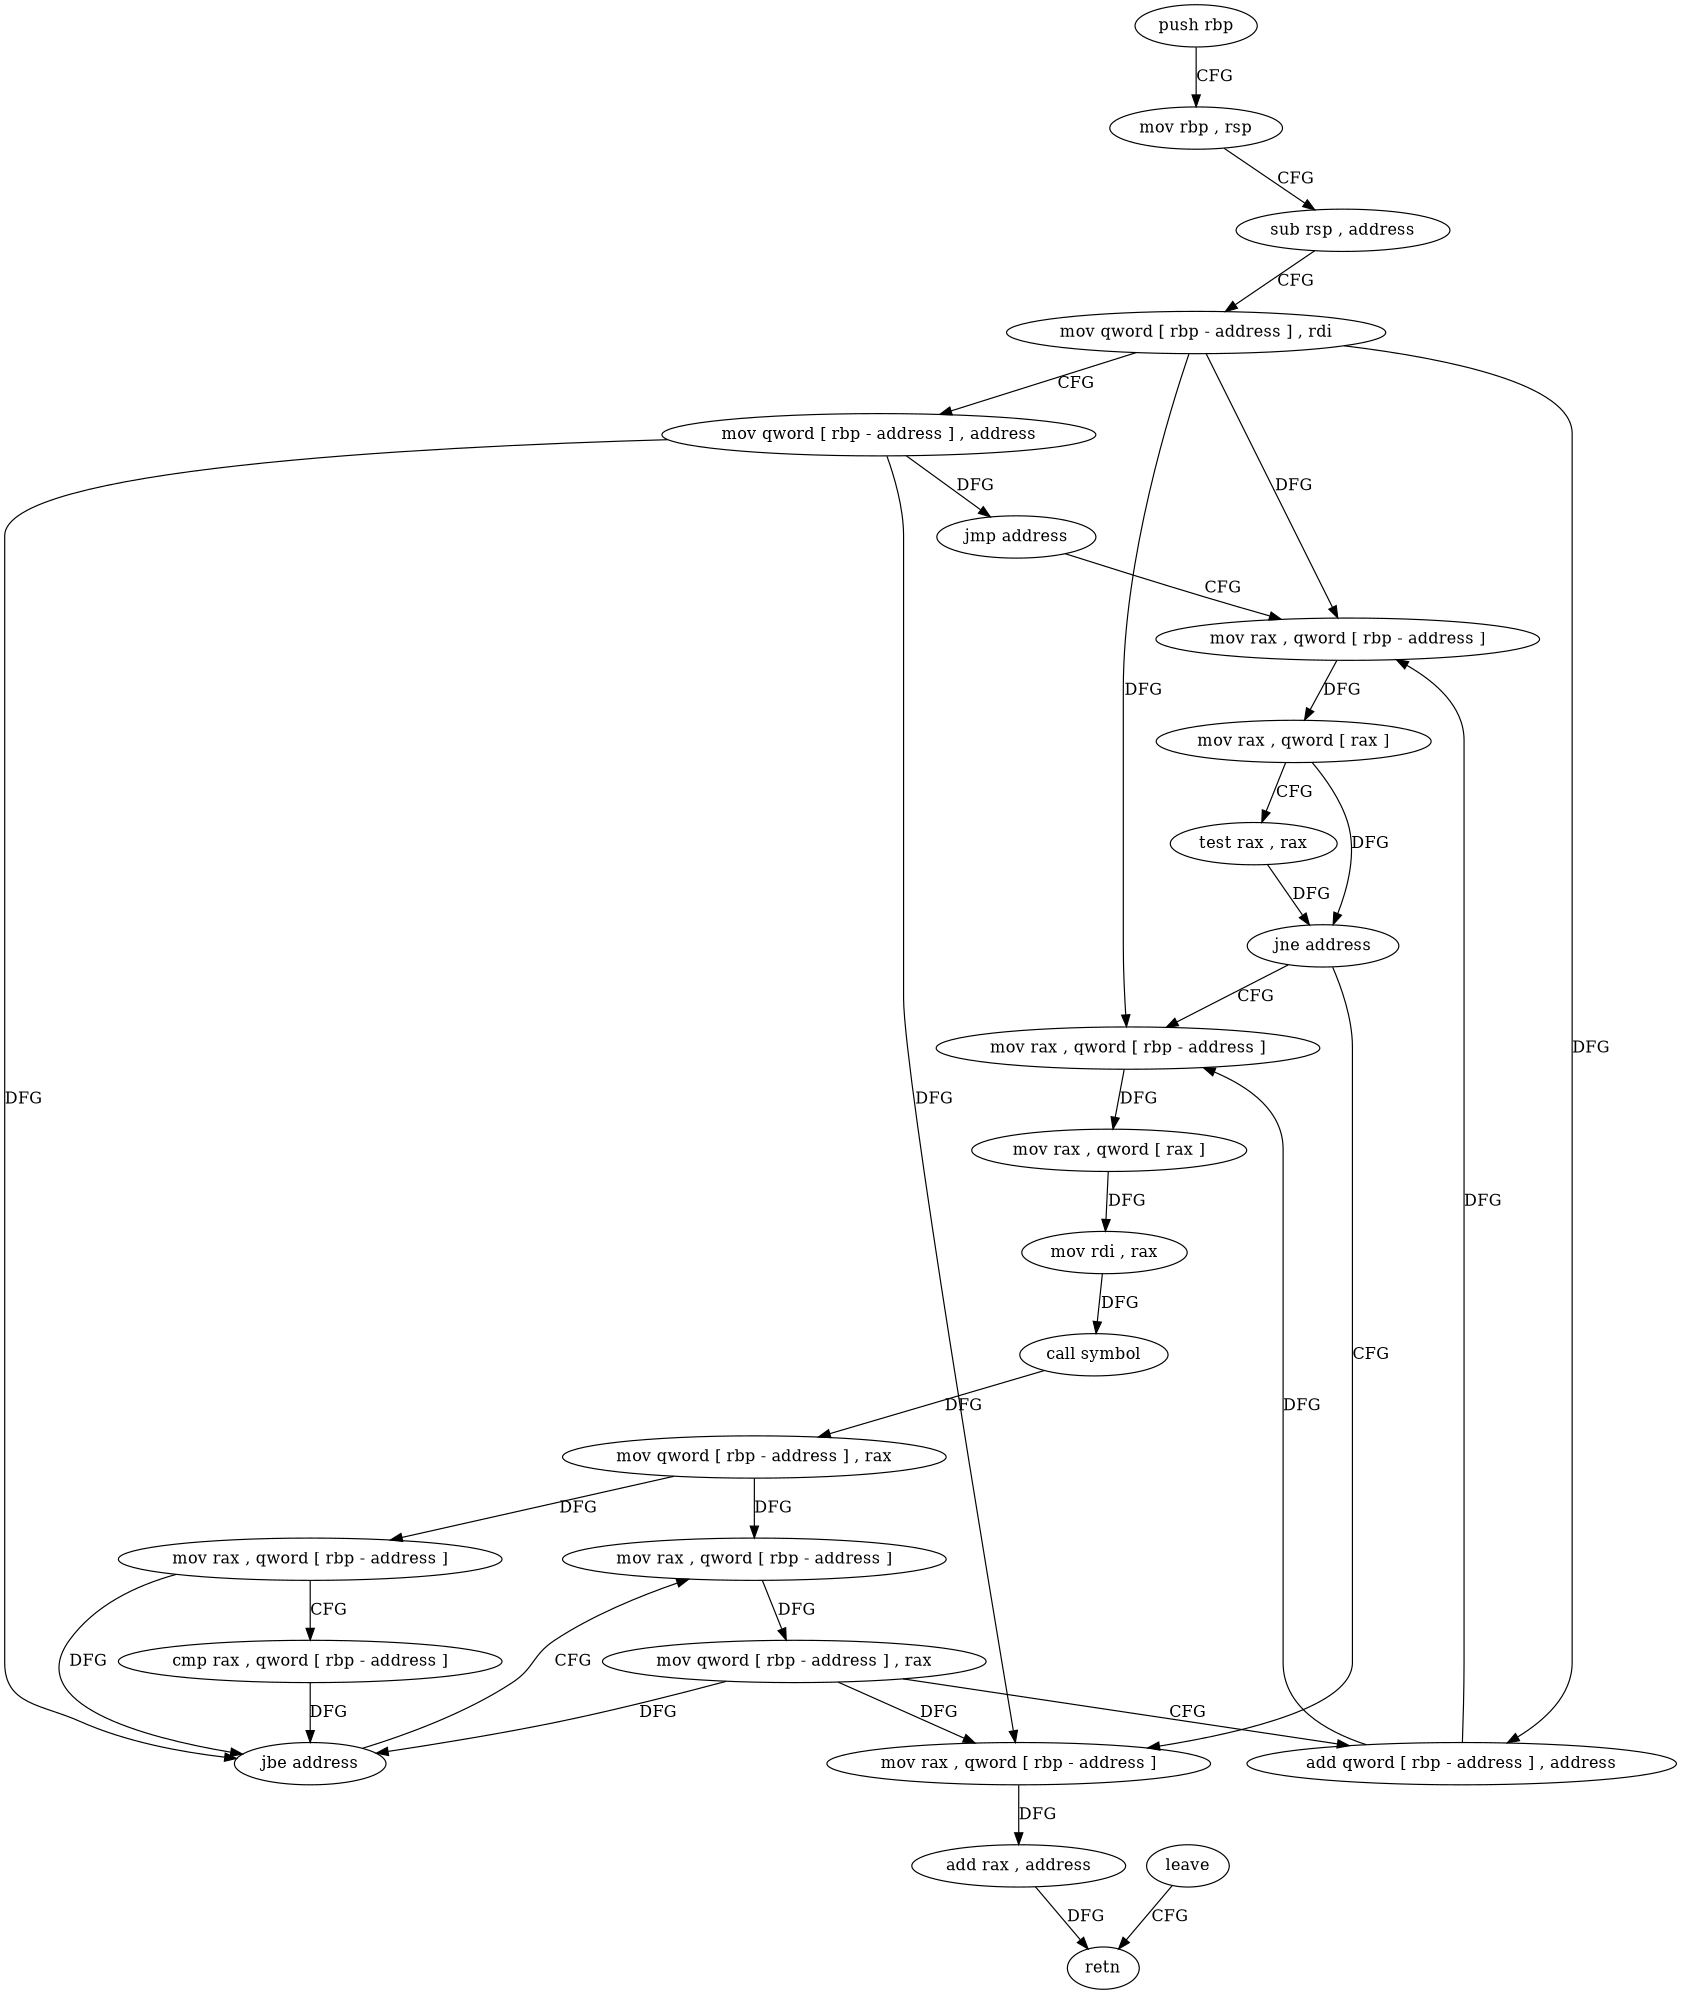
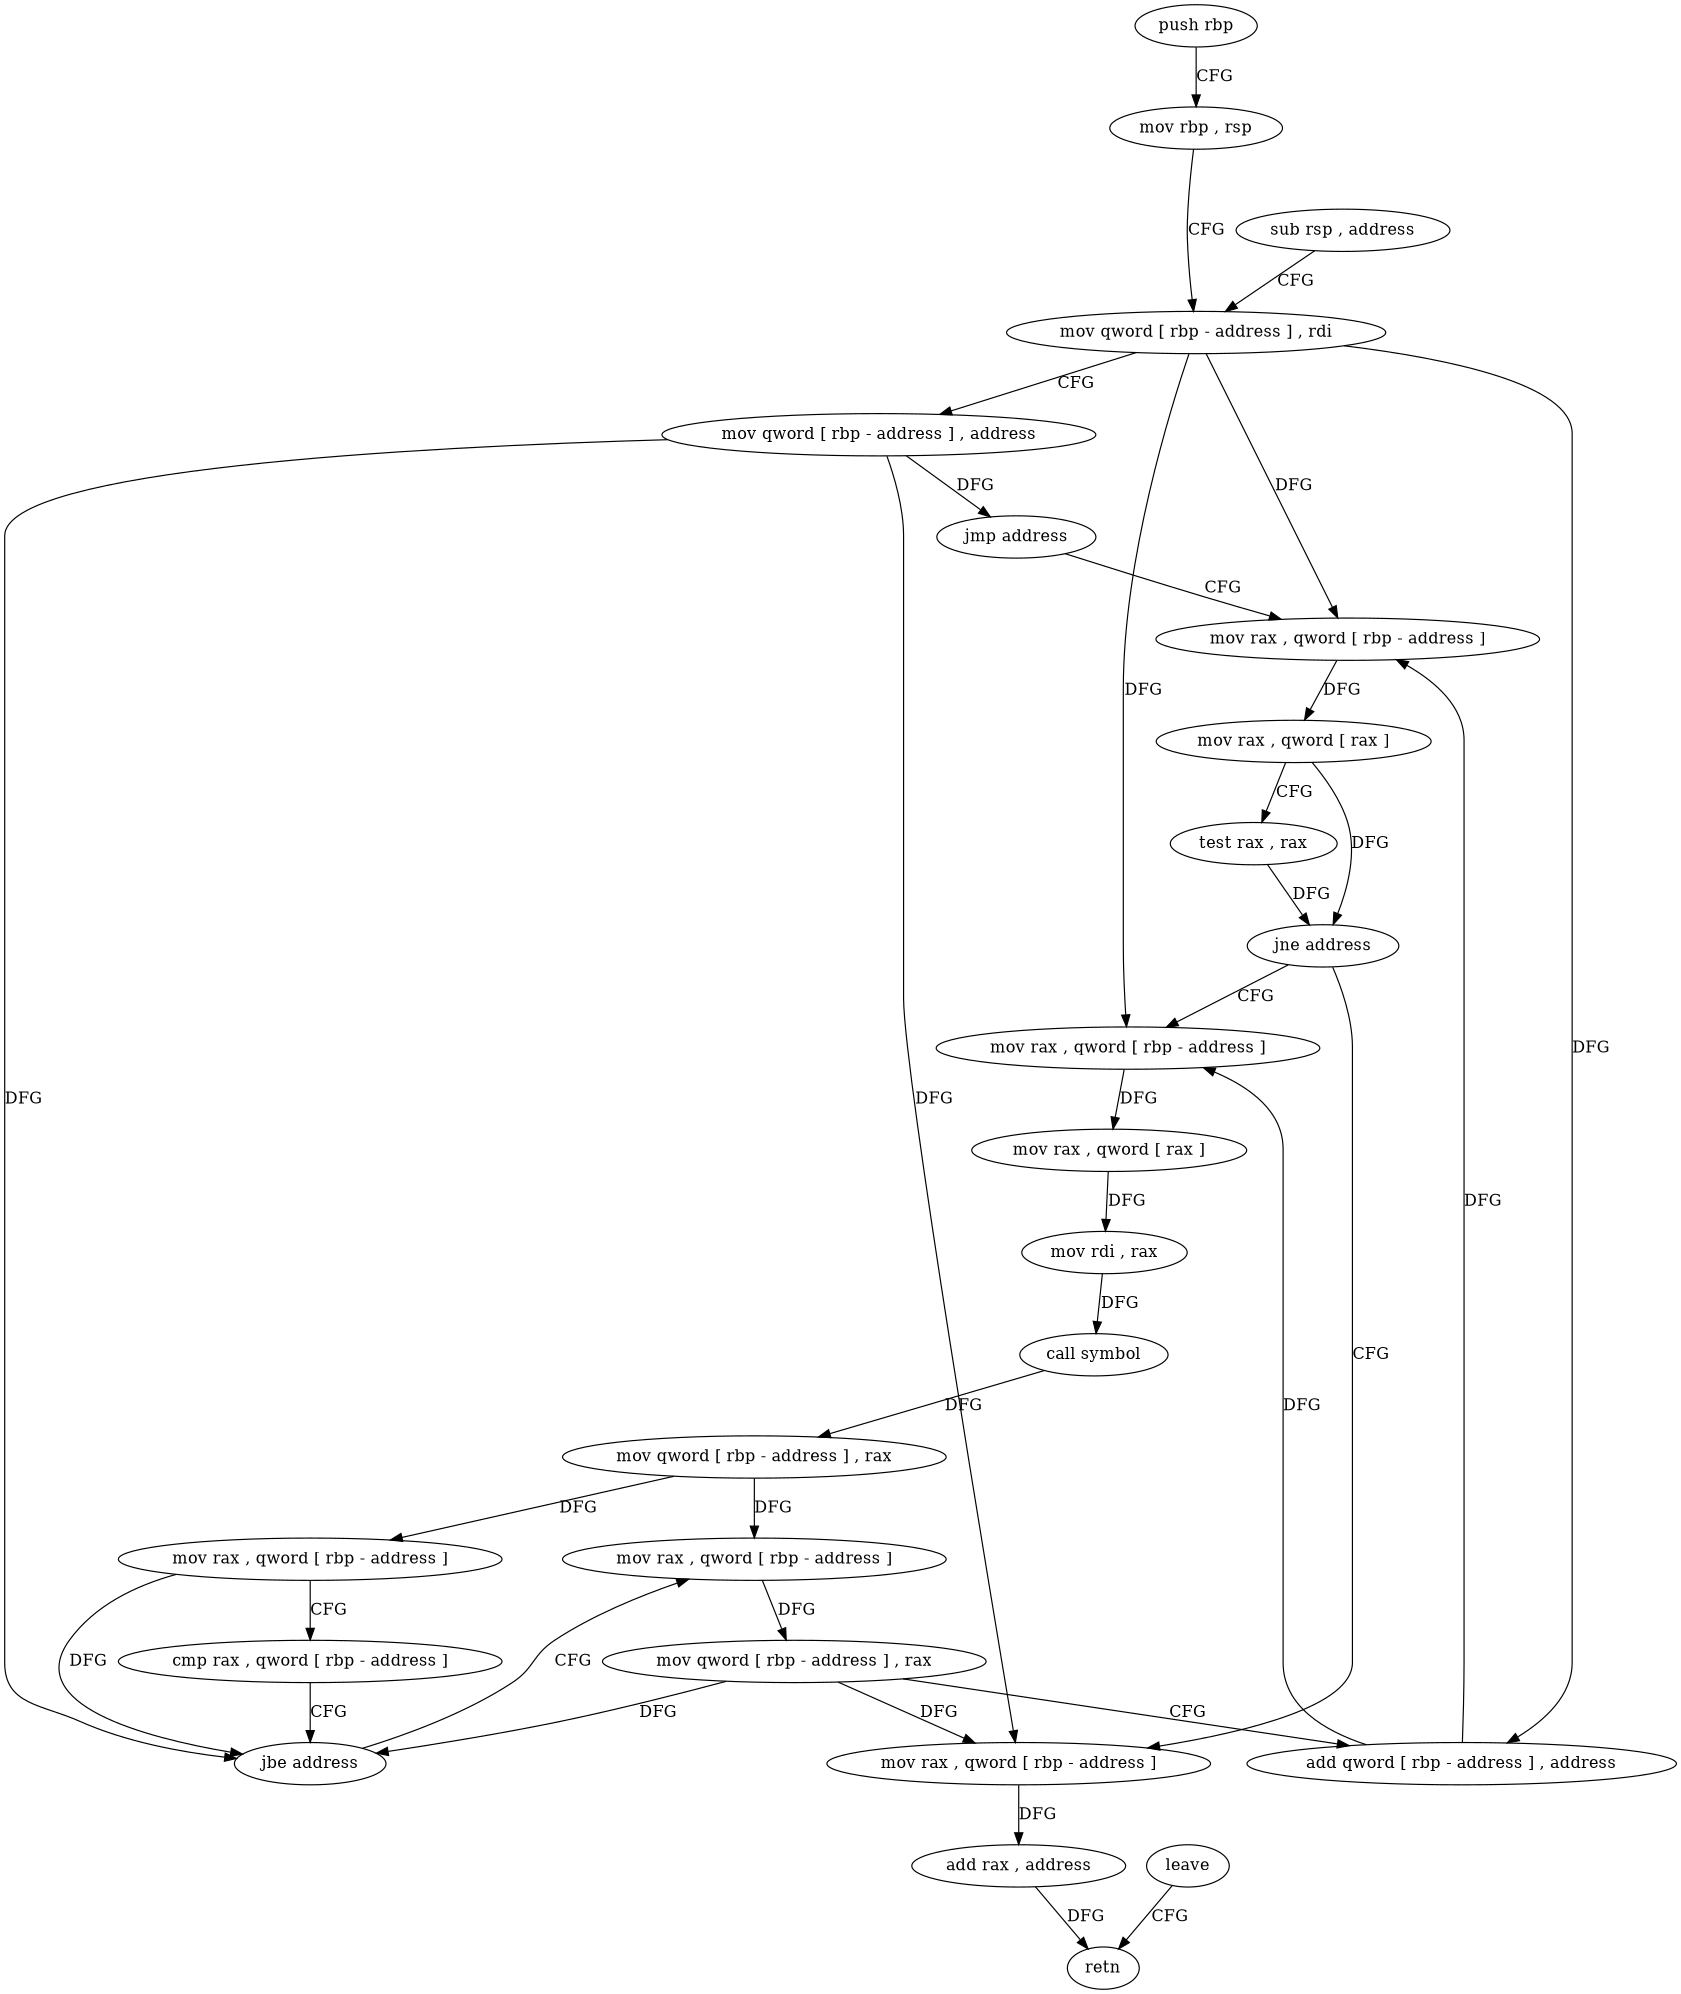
edge "mov rbp , rsp" -> "sub rsp , address": now "mov rbp , rsp" -> "mov qword [ rbp - address ] , rdi"
edge "cmp rax , qword [ rbp - address ]" -> "jbe address": label "DFG" -> "CFG"
